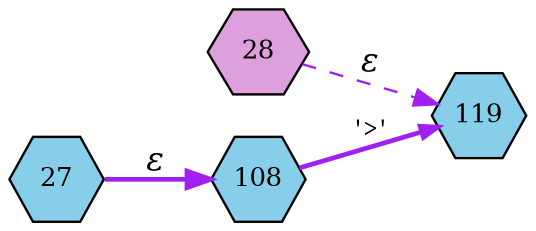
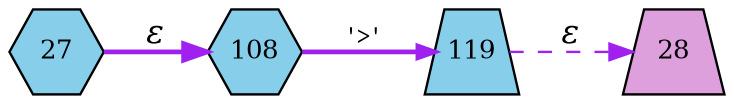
node "28": shape hexagon -> trapezium
edge "28" -> "119": reversed
node "119": shape hexagon -> trapezium
